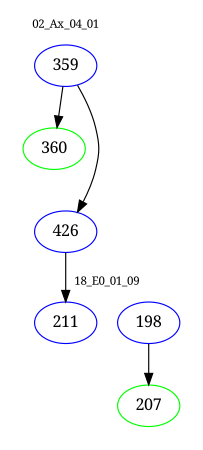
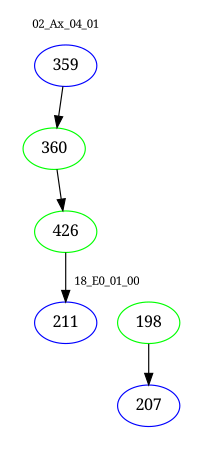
edge "359" -> "426": now "360" -> "426"
node "426": color blue -> green
cluster "18_E0_01_09": label "18_E0_01_09" -> "18_E0_01_00"
node "198": color blue -> green
node "207": color green -> blue
